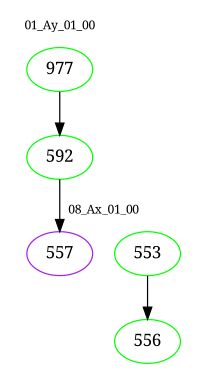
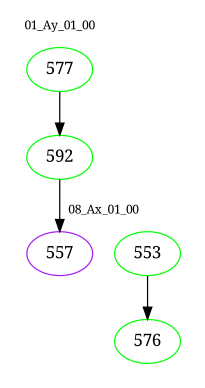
node "977": label "977" -> "577"
node "556": label "556" -> "576"
